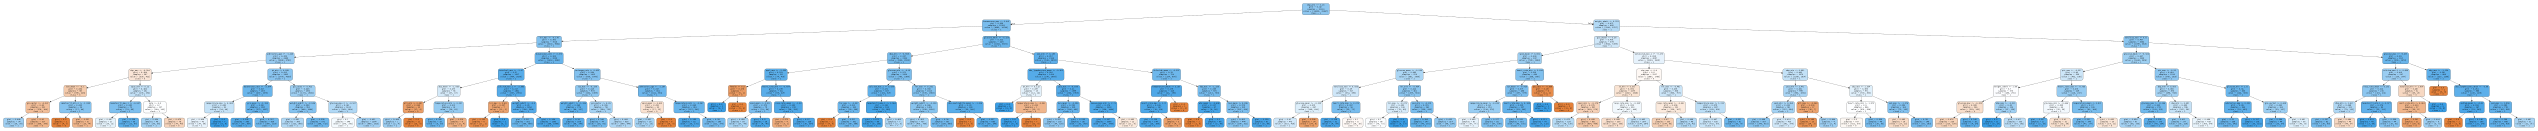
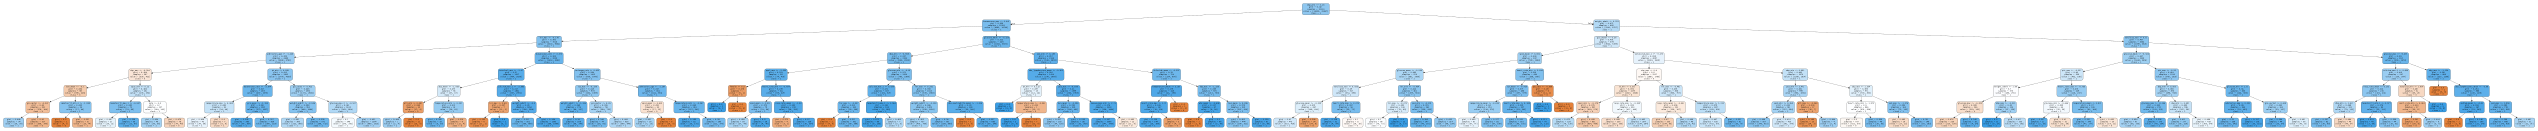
node "gini = 0.0 samples = 7 value = [0, 9] class = 1": fillcolor #399de5 -> #f7d8c2
node "gini = 0.469 samples = 7 value = [3, 5] min = 1": label "gini = 0.469 samples = 7 value = [3, 5] min = 1" -> "gini = 0.469 samples = 7 value = [3, 5] class = 1"
